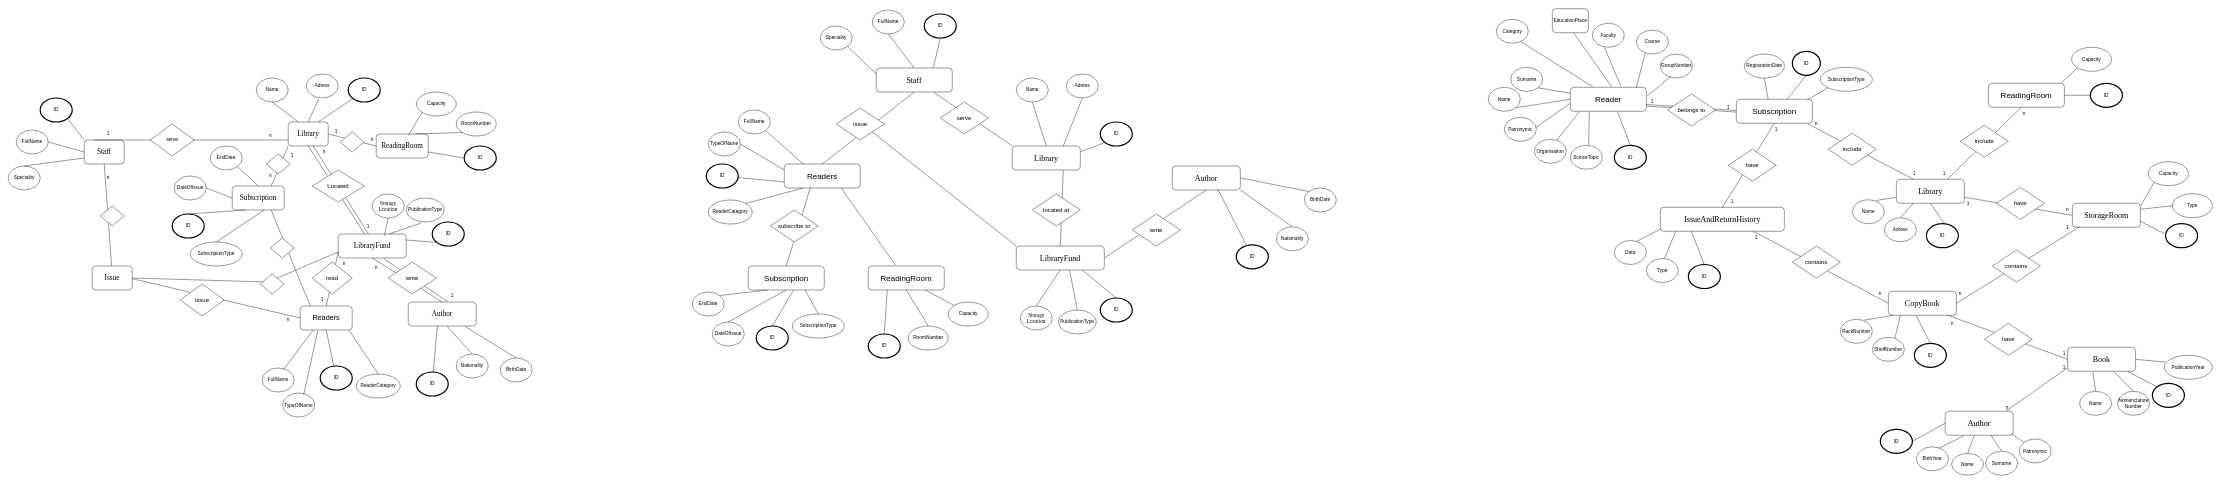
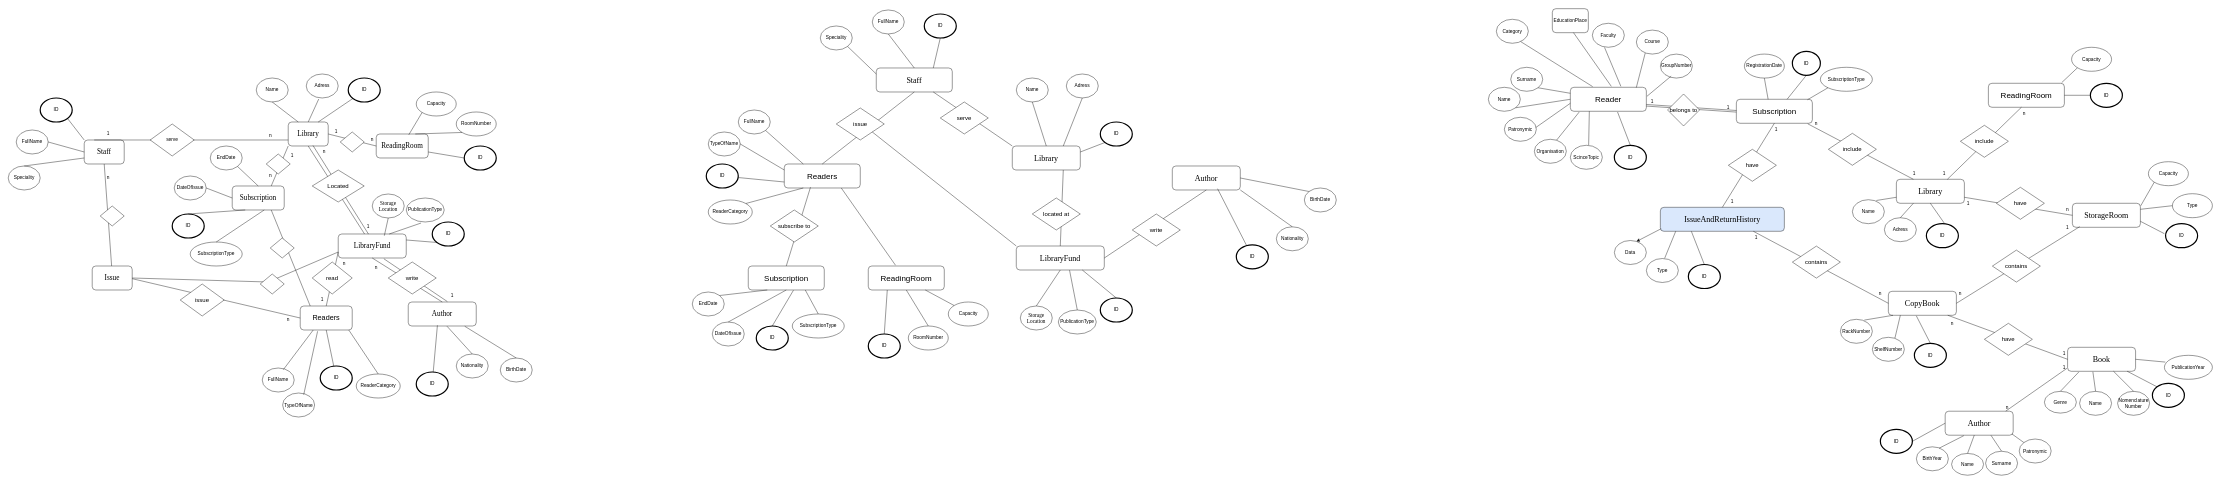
node "belongs to": size 48x32 -> 32x32
node "located at": moved (1056, 210) -> (1056, 214)
node "IssueAndReturnHistory": fillcolor #ffffff -> #dae8fc
edge "IssueAndReturnHistory" -- "Data": arrowhead none -> classic
edge "Book" -- "Genre": added
node "Genre": added
